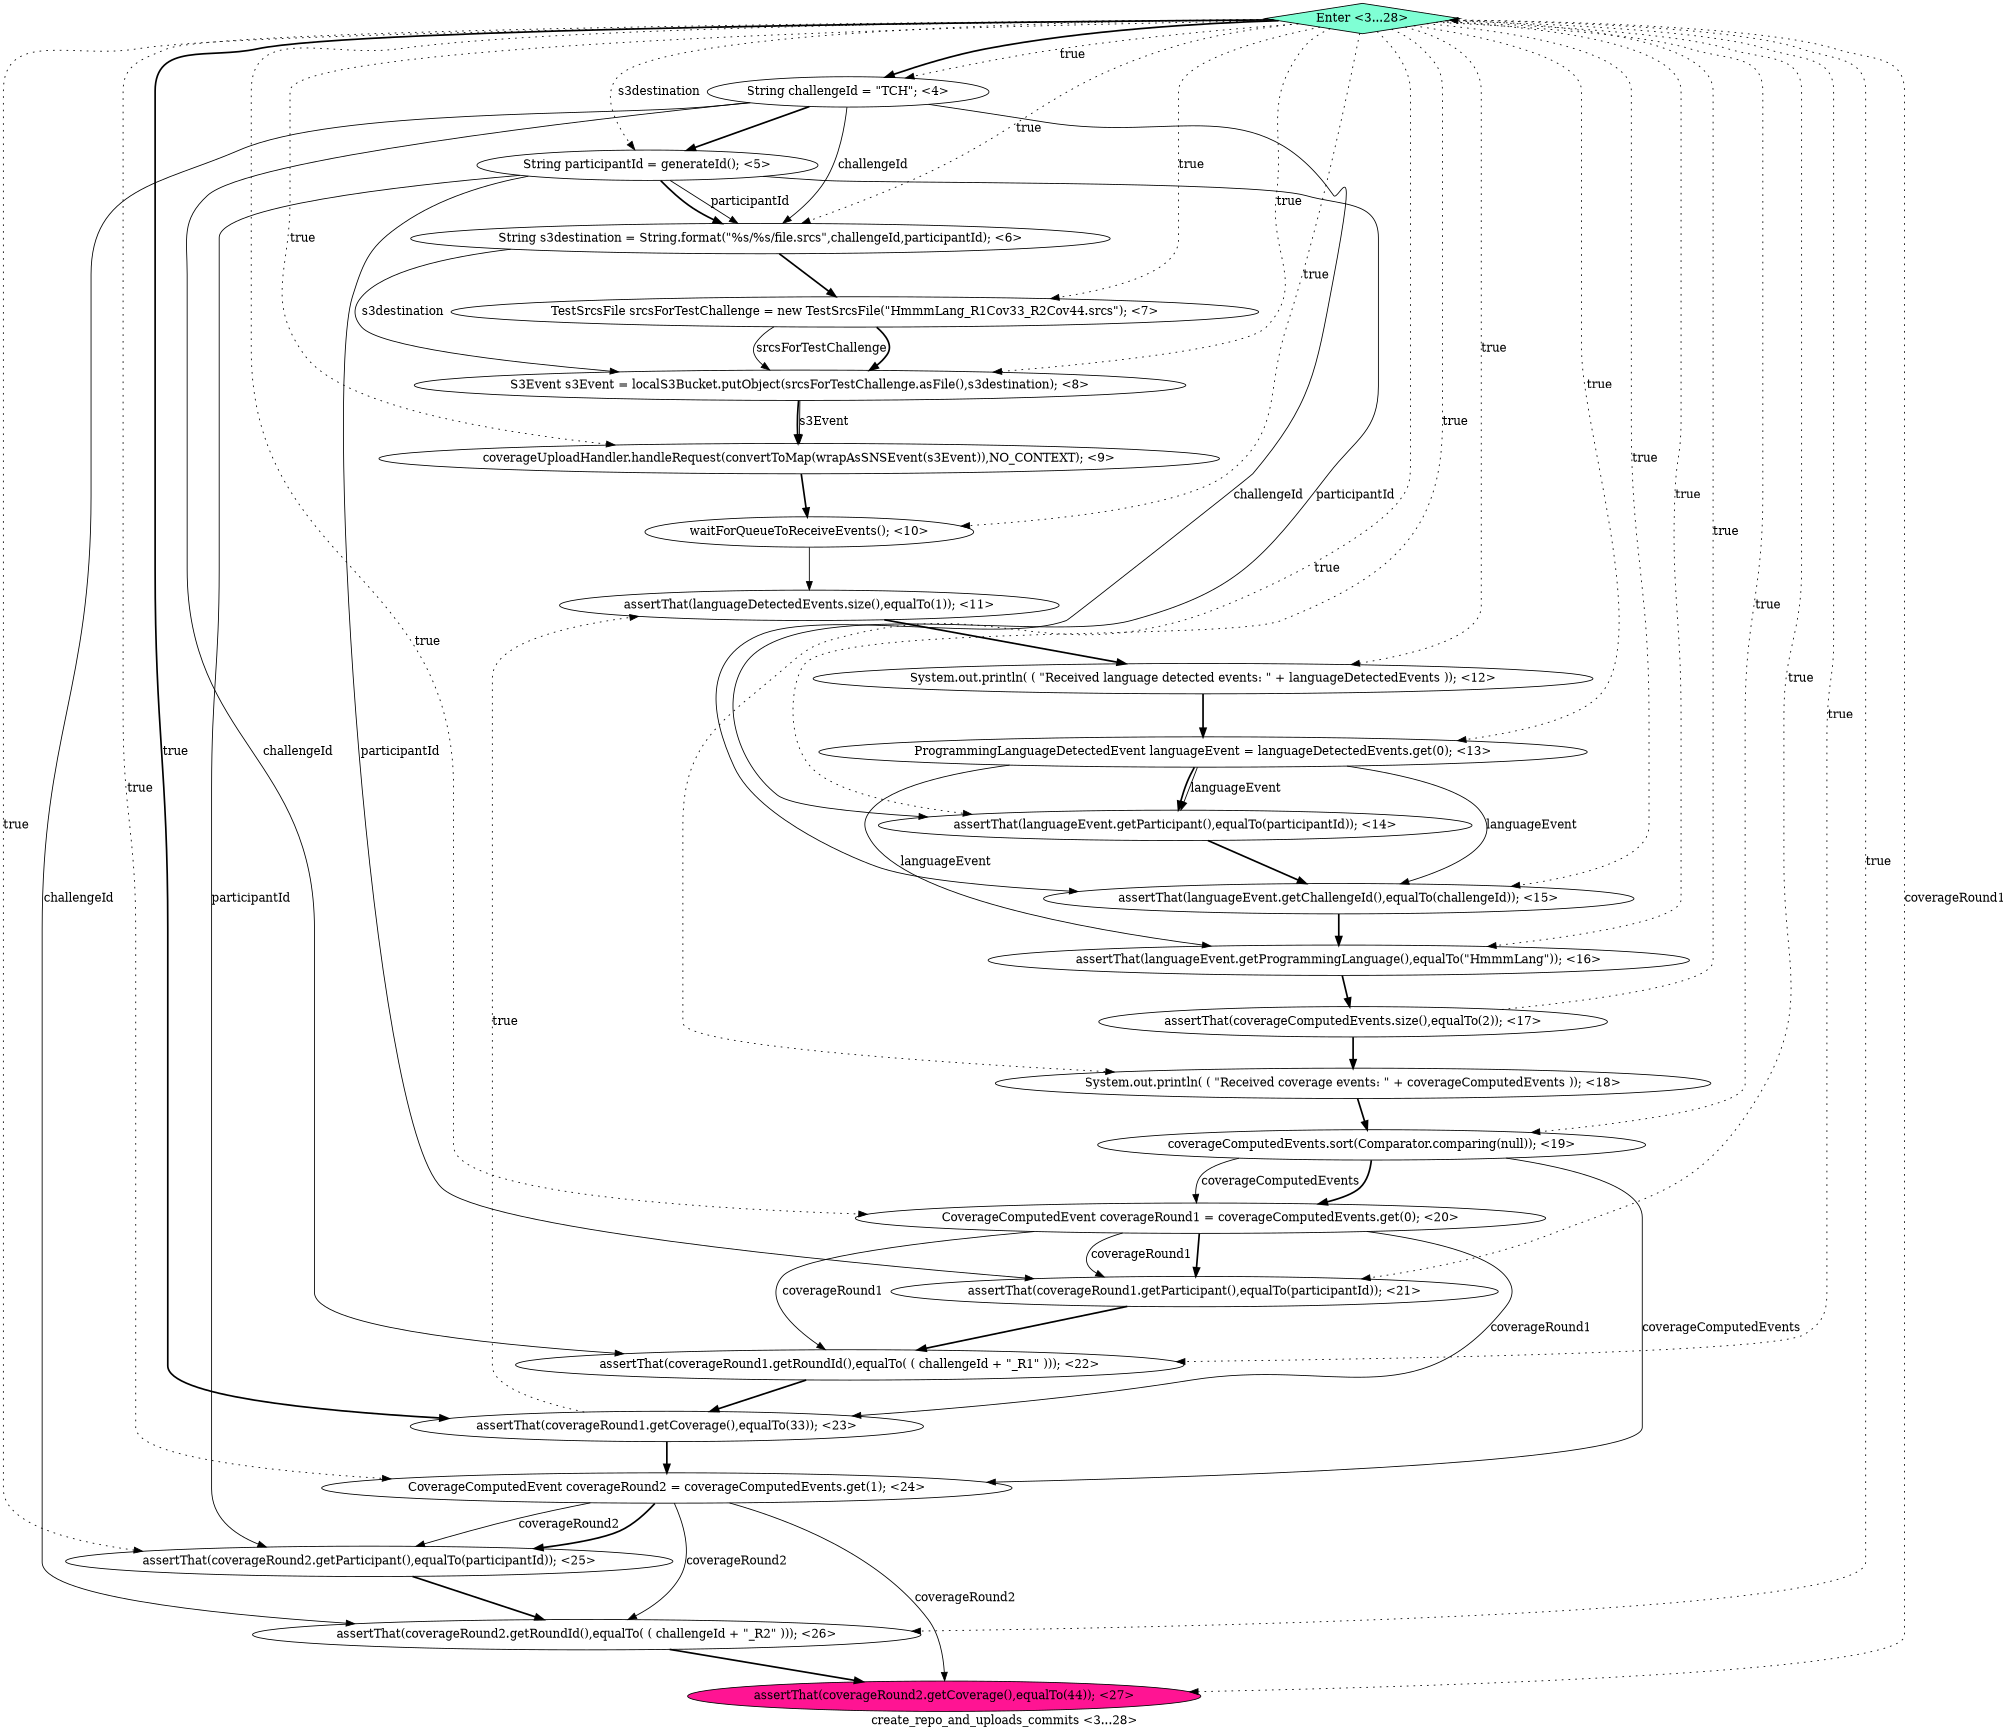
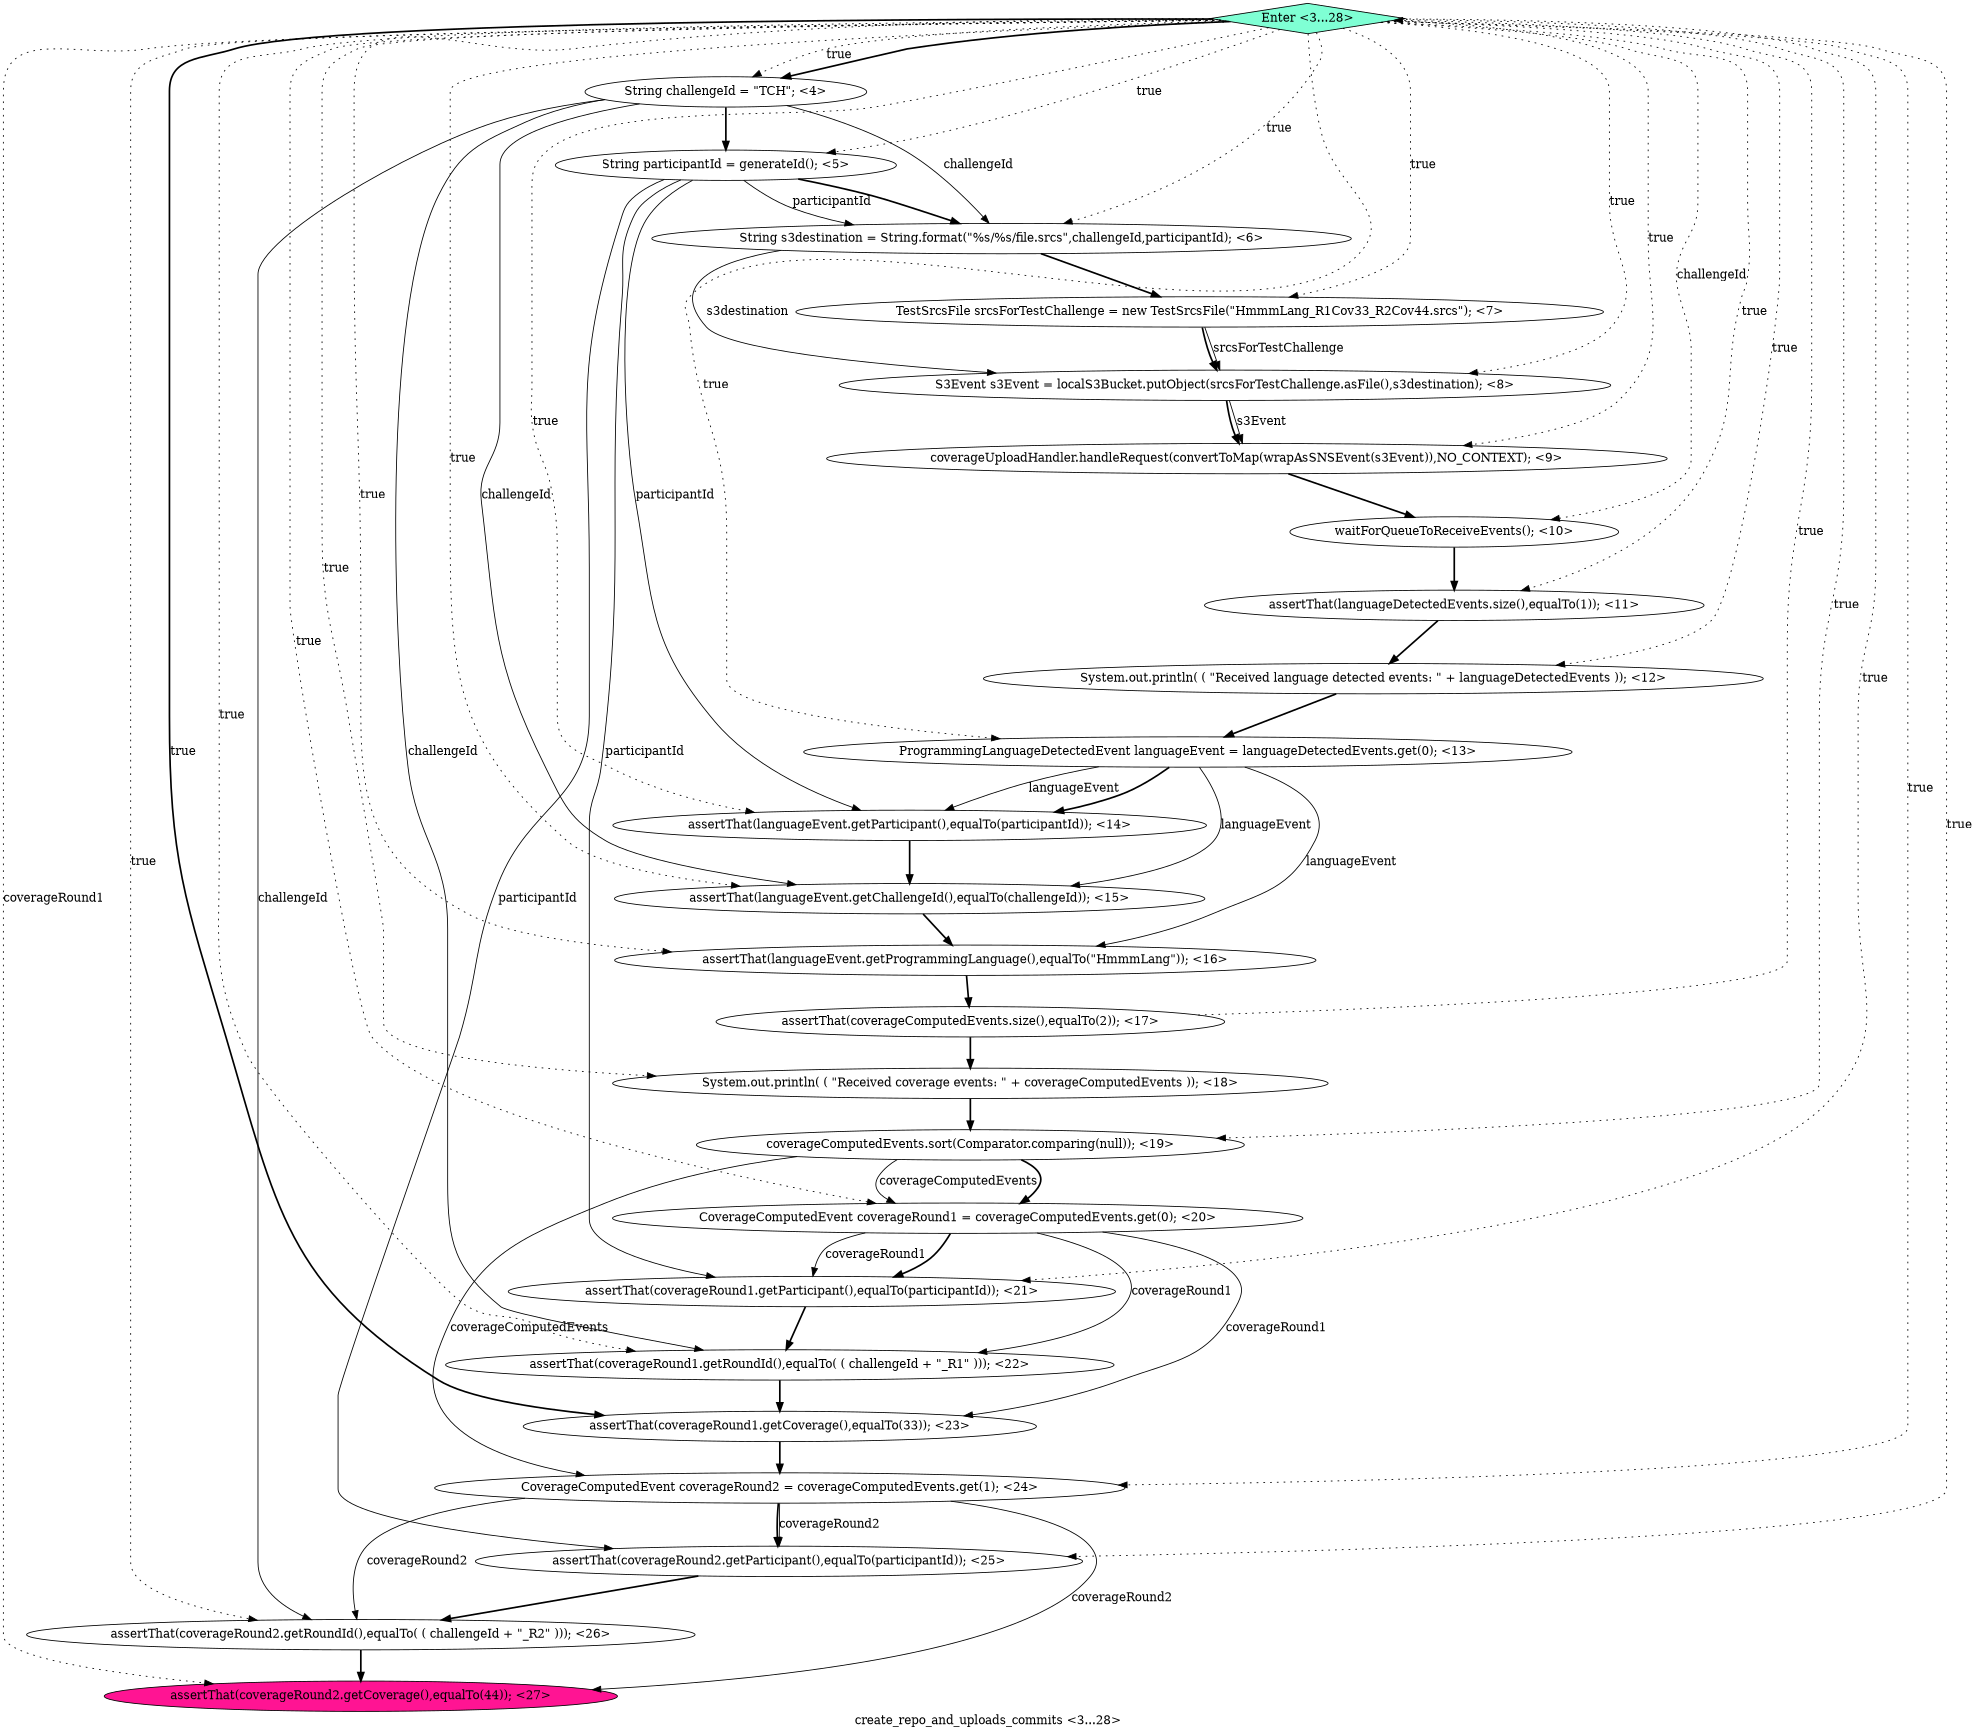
edge "Enter <3...28>" -> "String participantId = generateId(); <5>": label "s3destination" -> "true"
edge "Enter <3...28>" -> "waitForQueueToReceiveEvents(); <10>": label "true" -> "challengeId"
edge "waitForQueueToReceiveEvents(); <10>" -> "assertThat(languageDetectedEvents.size(),equalTo(1)); <11>": style solid -> bold
edge "assertThat(coverageRound1.getCoverage(),equalTo(33)); <23>" -> "assertThat(languageDetectedEvents.size(),equalTo(1)); <11>": now "Enter <3...28>" -> "assertThat(languageDetectedEvents.size(),equalTo(1)); <11>"
